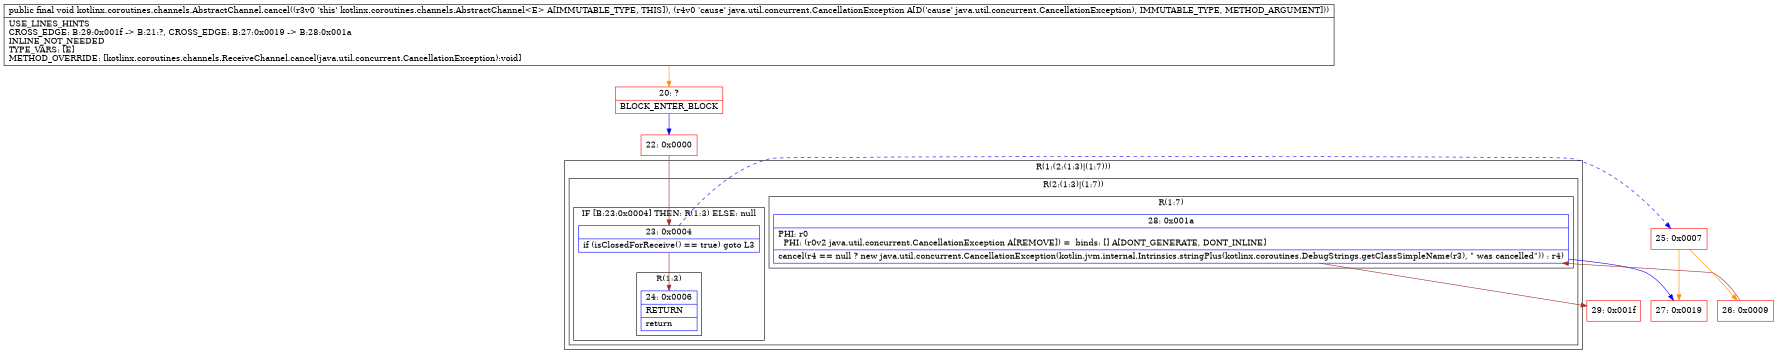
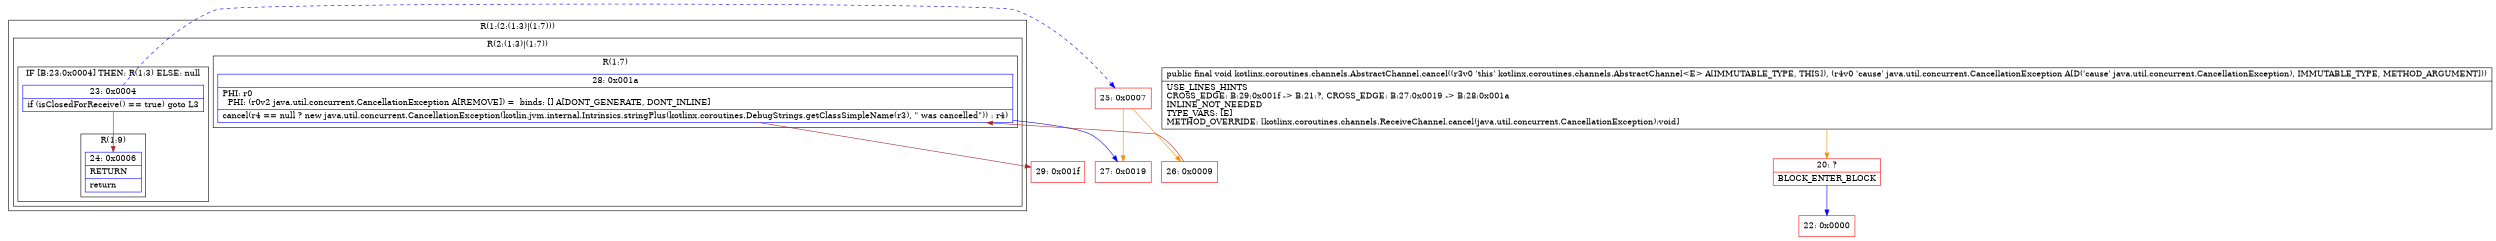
edge "22: 0x0000" -> "23: 0x0004": removed
cluster "R(1:3)": label "R(1:3)" -> "R(1:9)"
